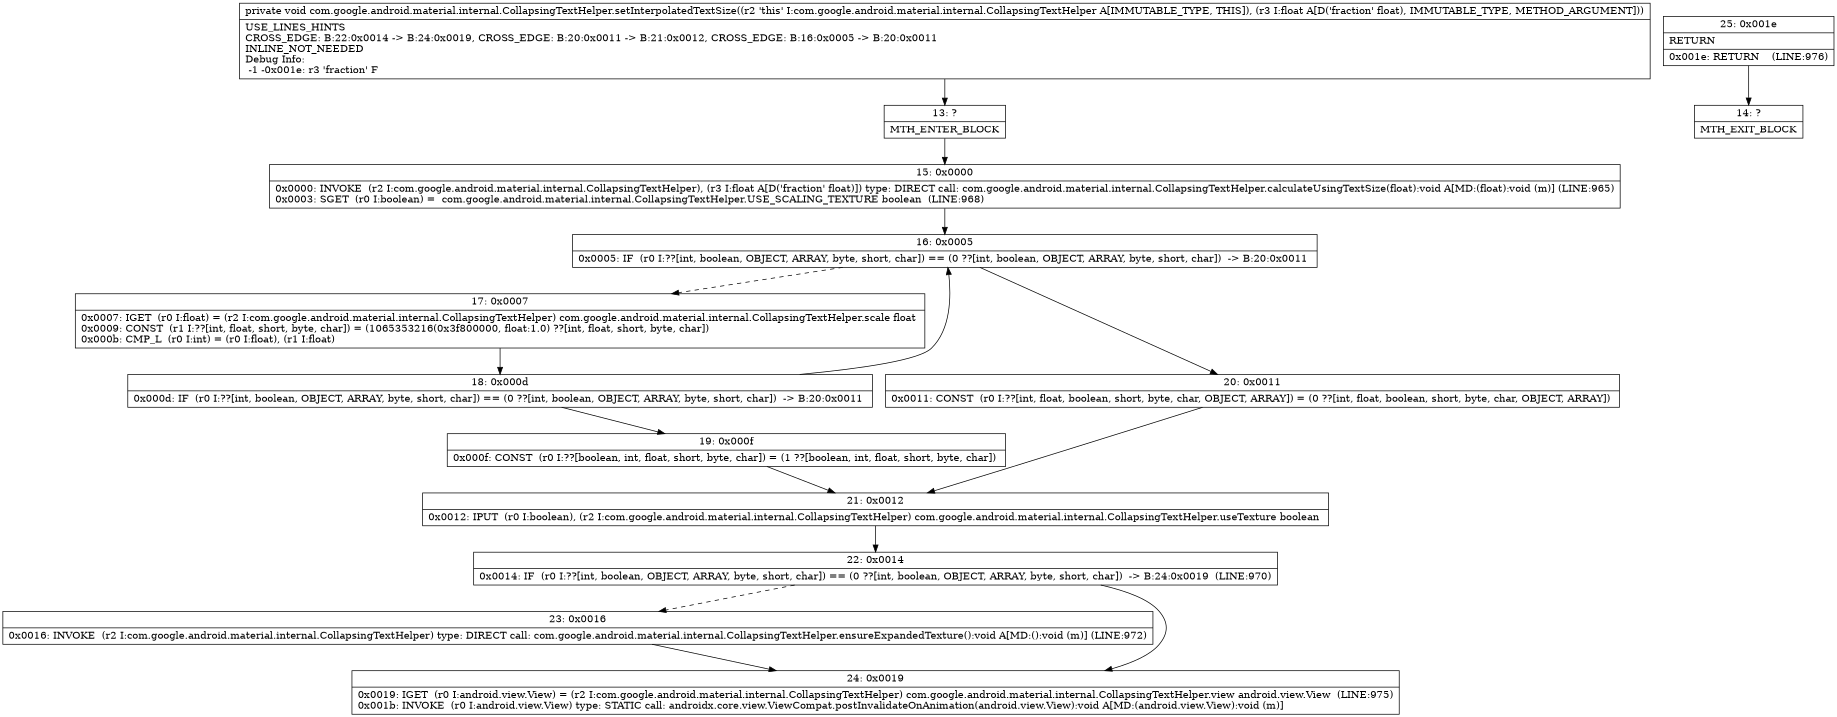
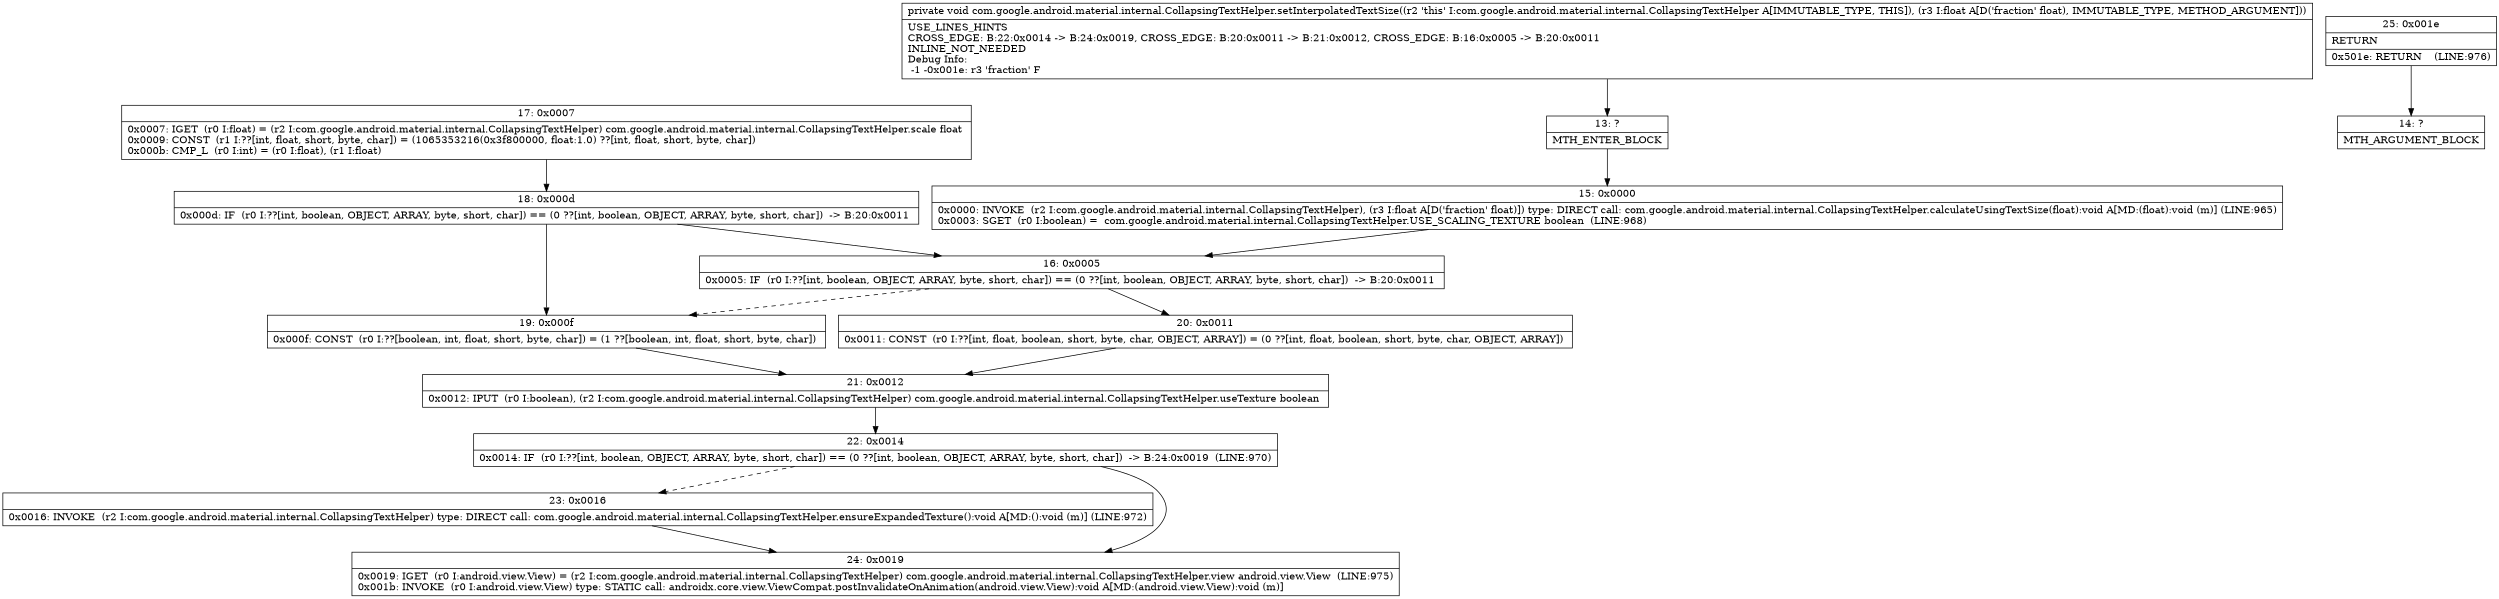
node "25: 0x001e": text "0x001e: RETURN    (LINE:976)" -> "0x501e: RETURN    (LINE:976)"
node "14: ?": text "MTH_EXIT_BLOCK" -> "MTH_ARGUMENT_BLOCK"
edge "16: 0x0005" -> "17: 0x0007": now "16: 0x0005" -> "19: 0x000f"
